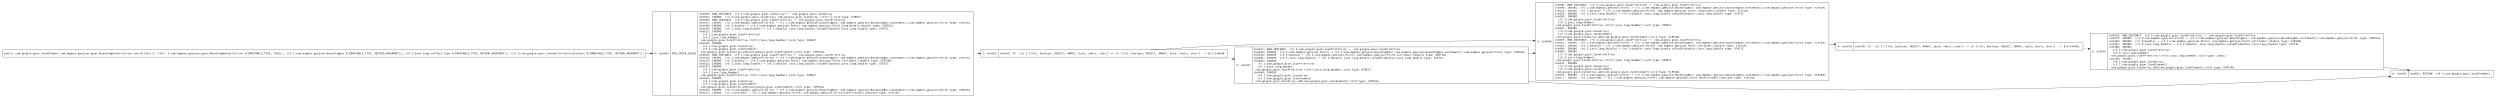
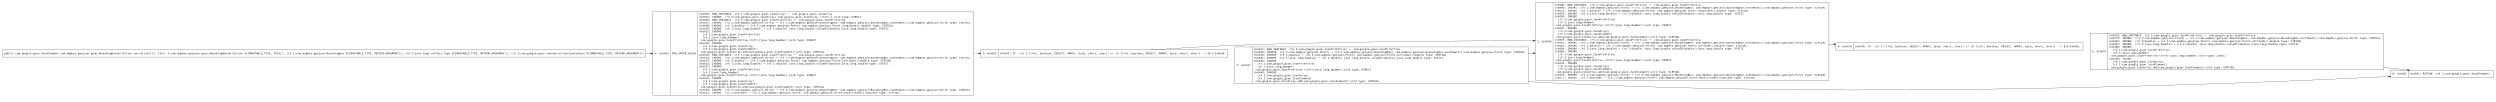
edge "4: 0x007b" -> "5: 0x007d": removed
edge "1: 0x0035" -> "2: 0x0037": removed
